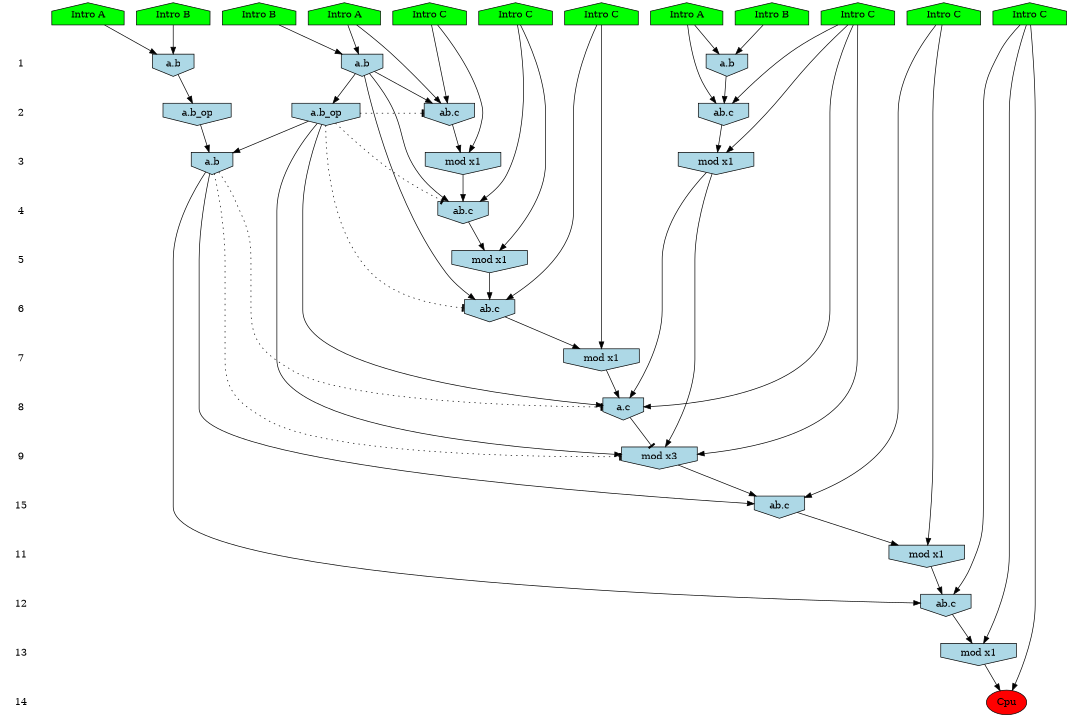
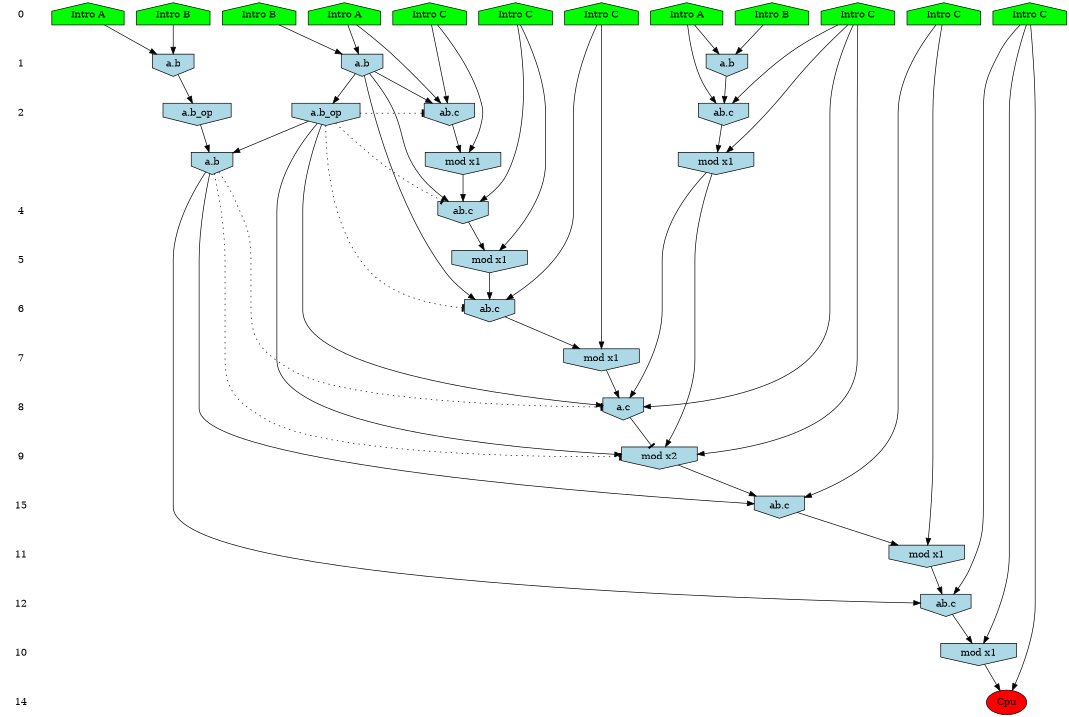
node "0": added
node "3": removed
node "mod x3": label "mod x3" -> "mod x2"
node "13": label "13" -> "10"
